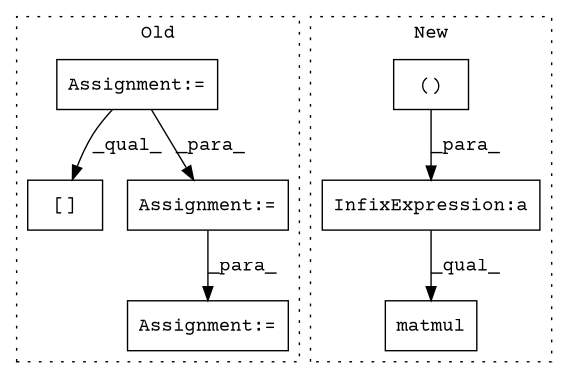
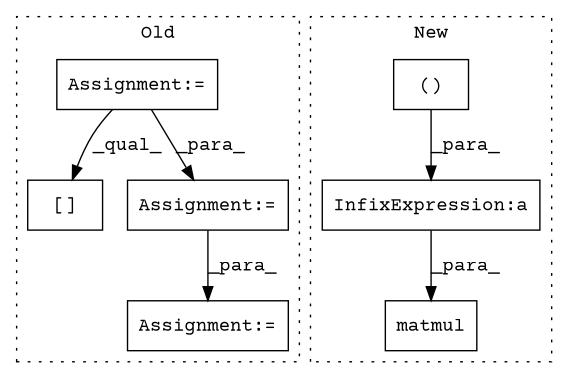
edge "InfixExpression:a" -> "matmul": label "_qual_" -> "_para_"
